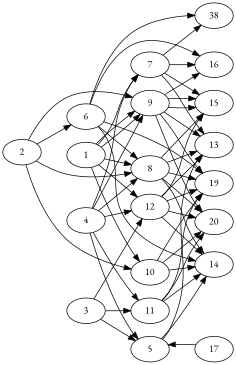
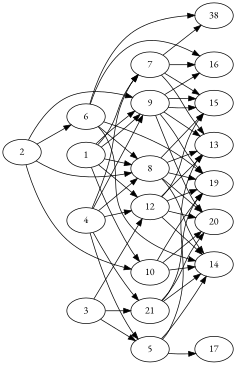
node "11": label "11" -> "21"
edge "17" -> "5": reversed
